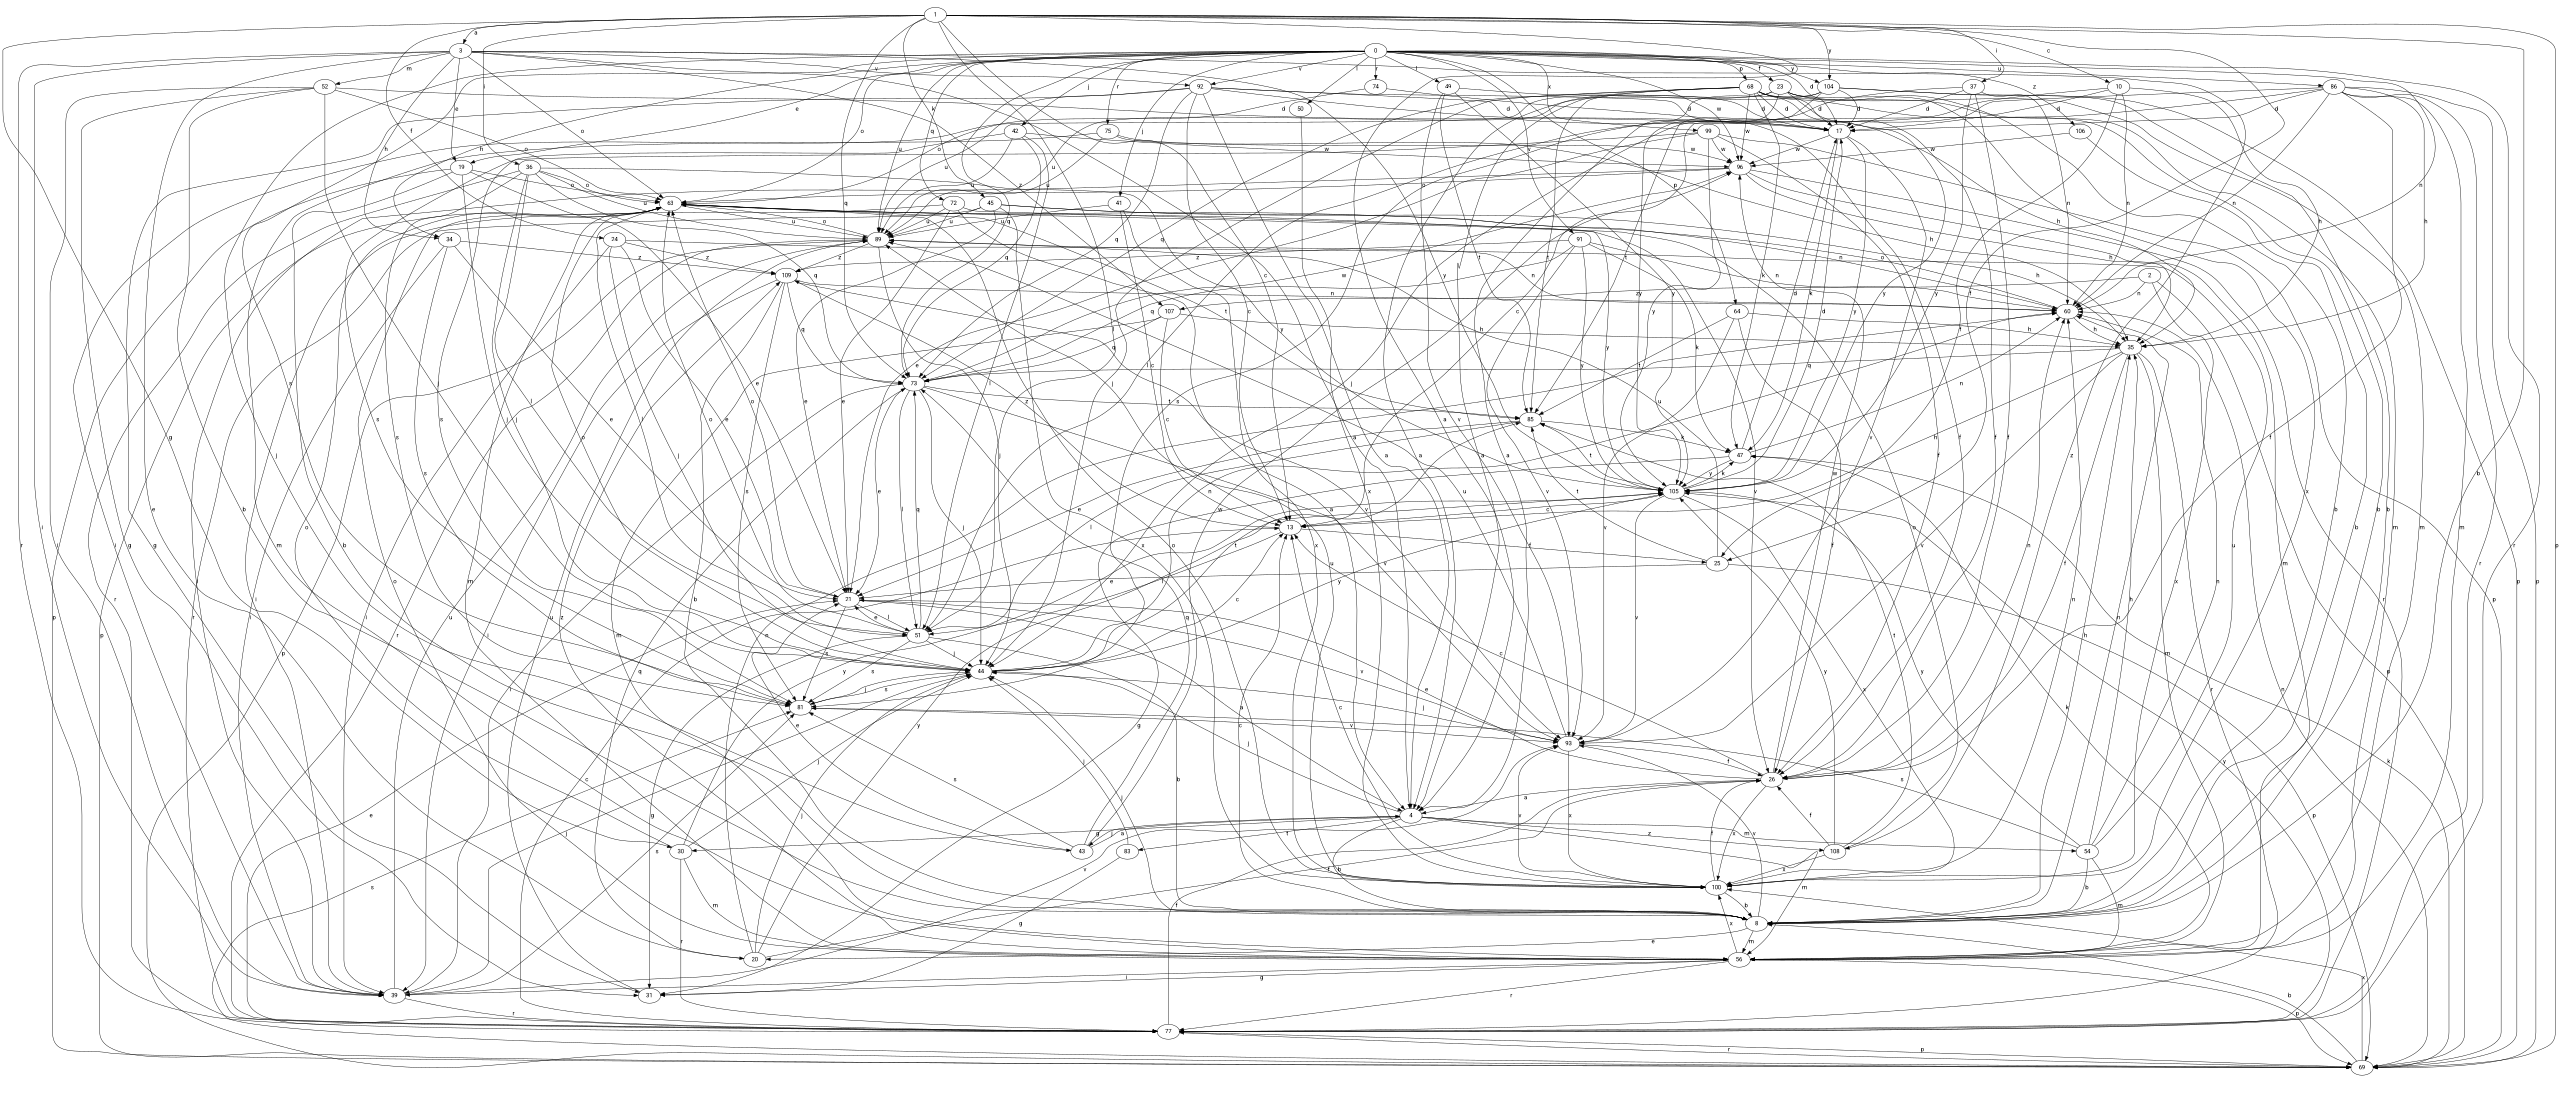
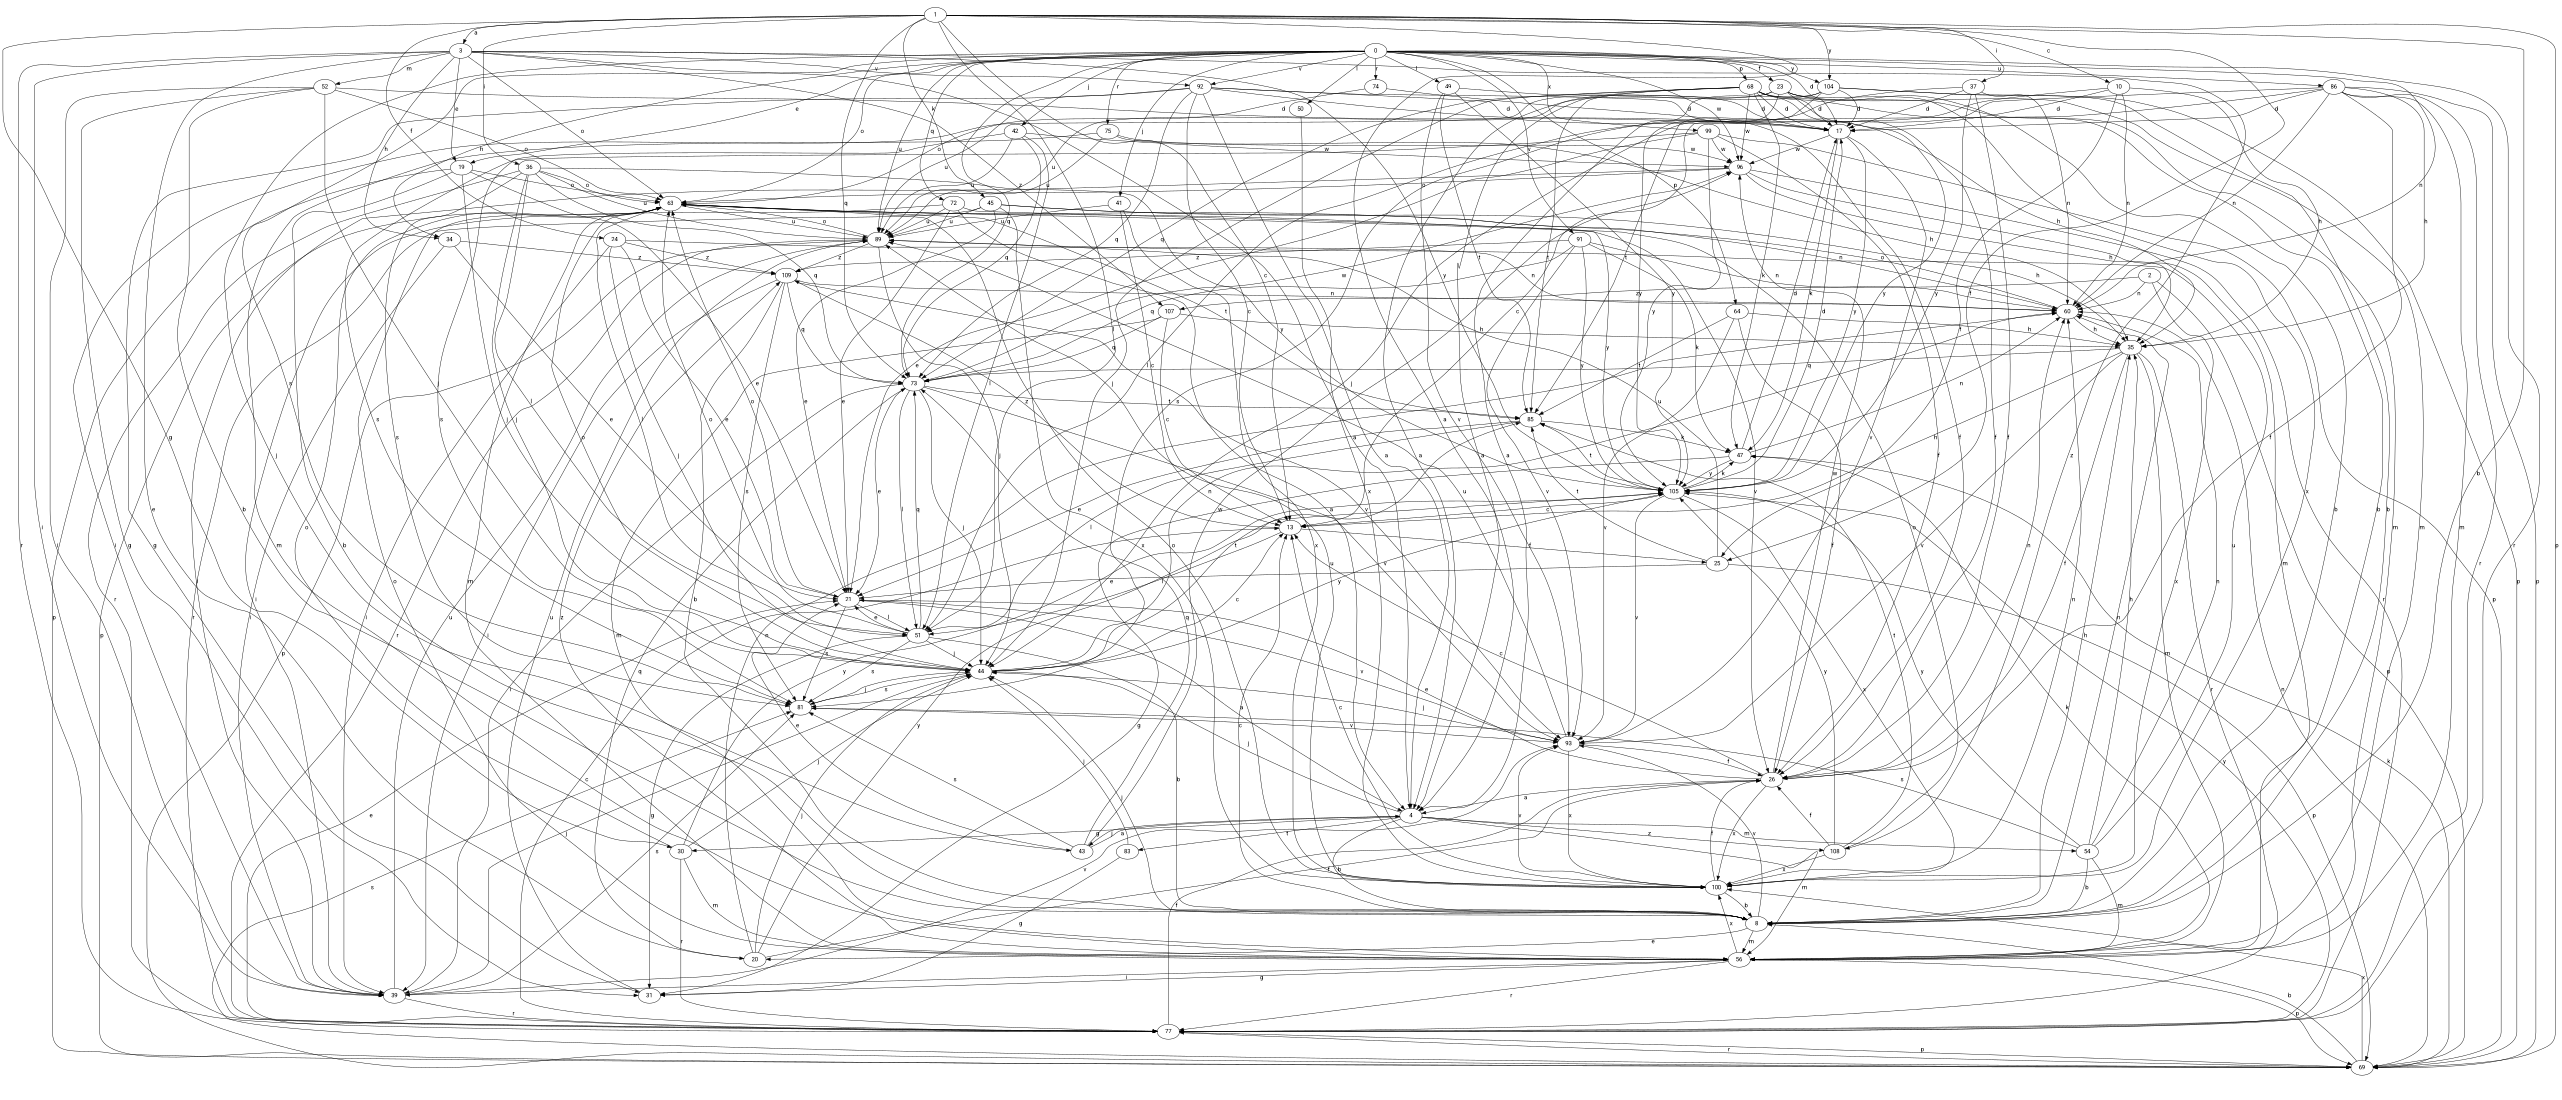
node "106": removed
edge "34" -> "81": removed, label "s"
